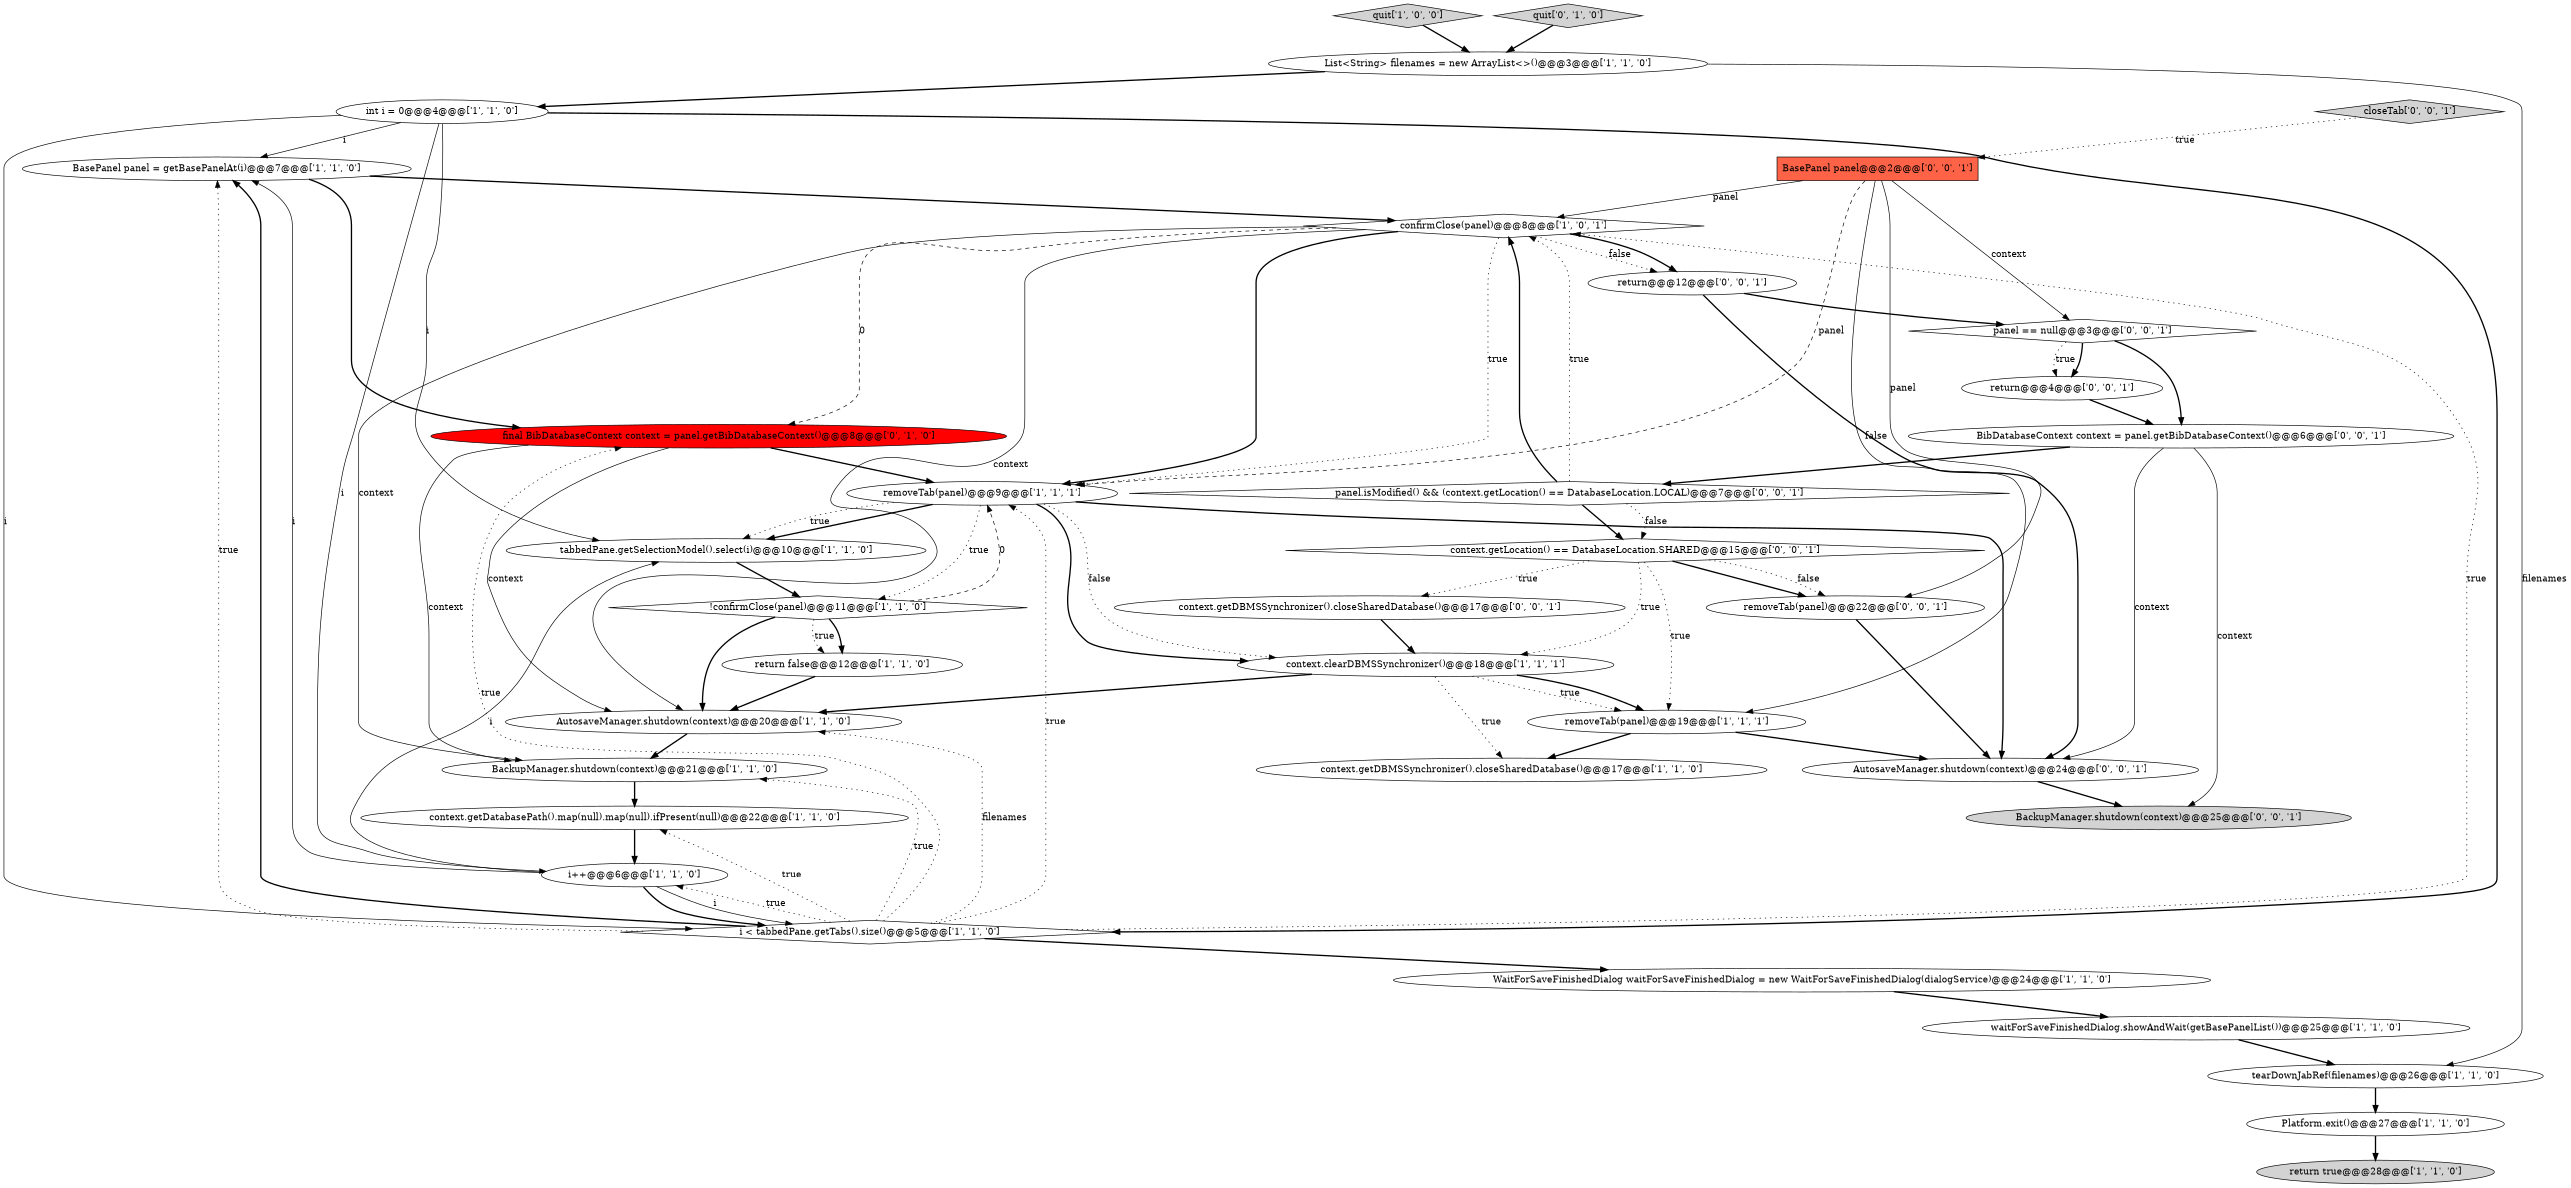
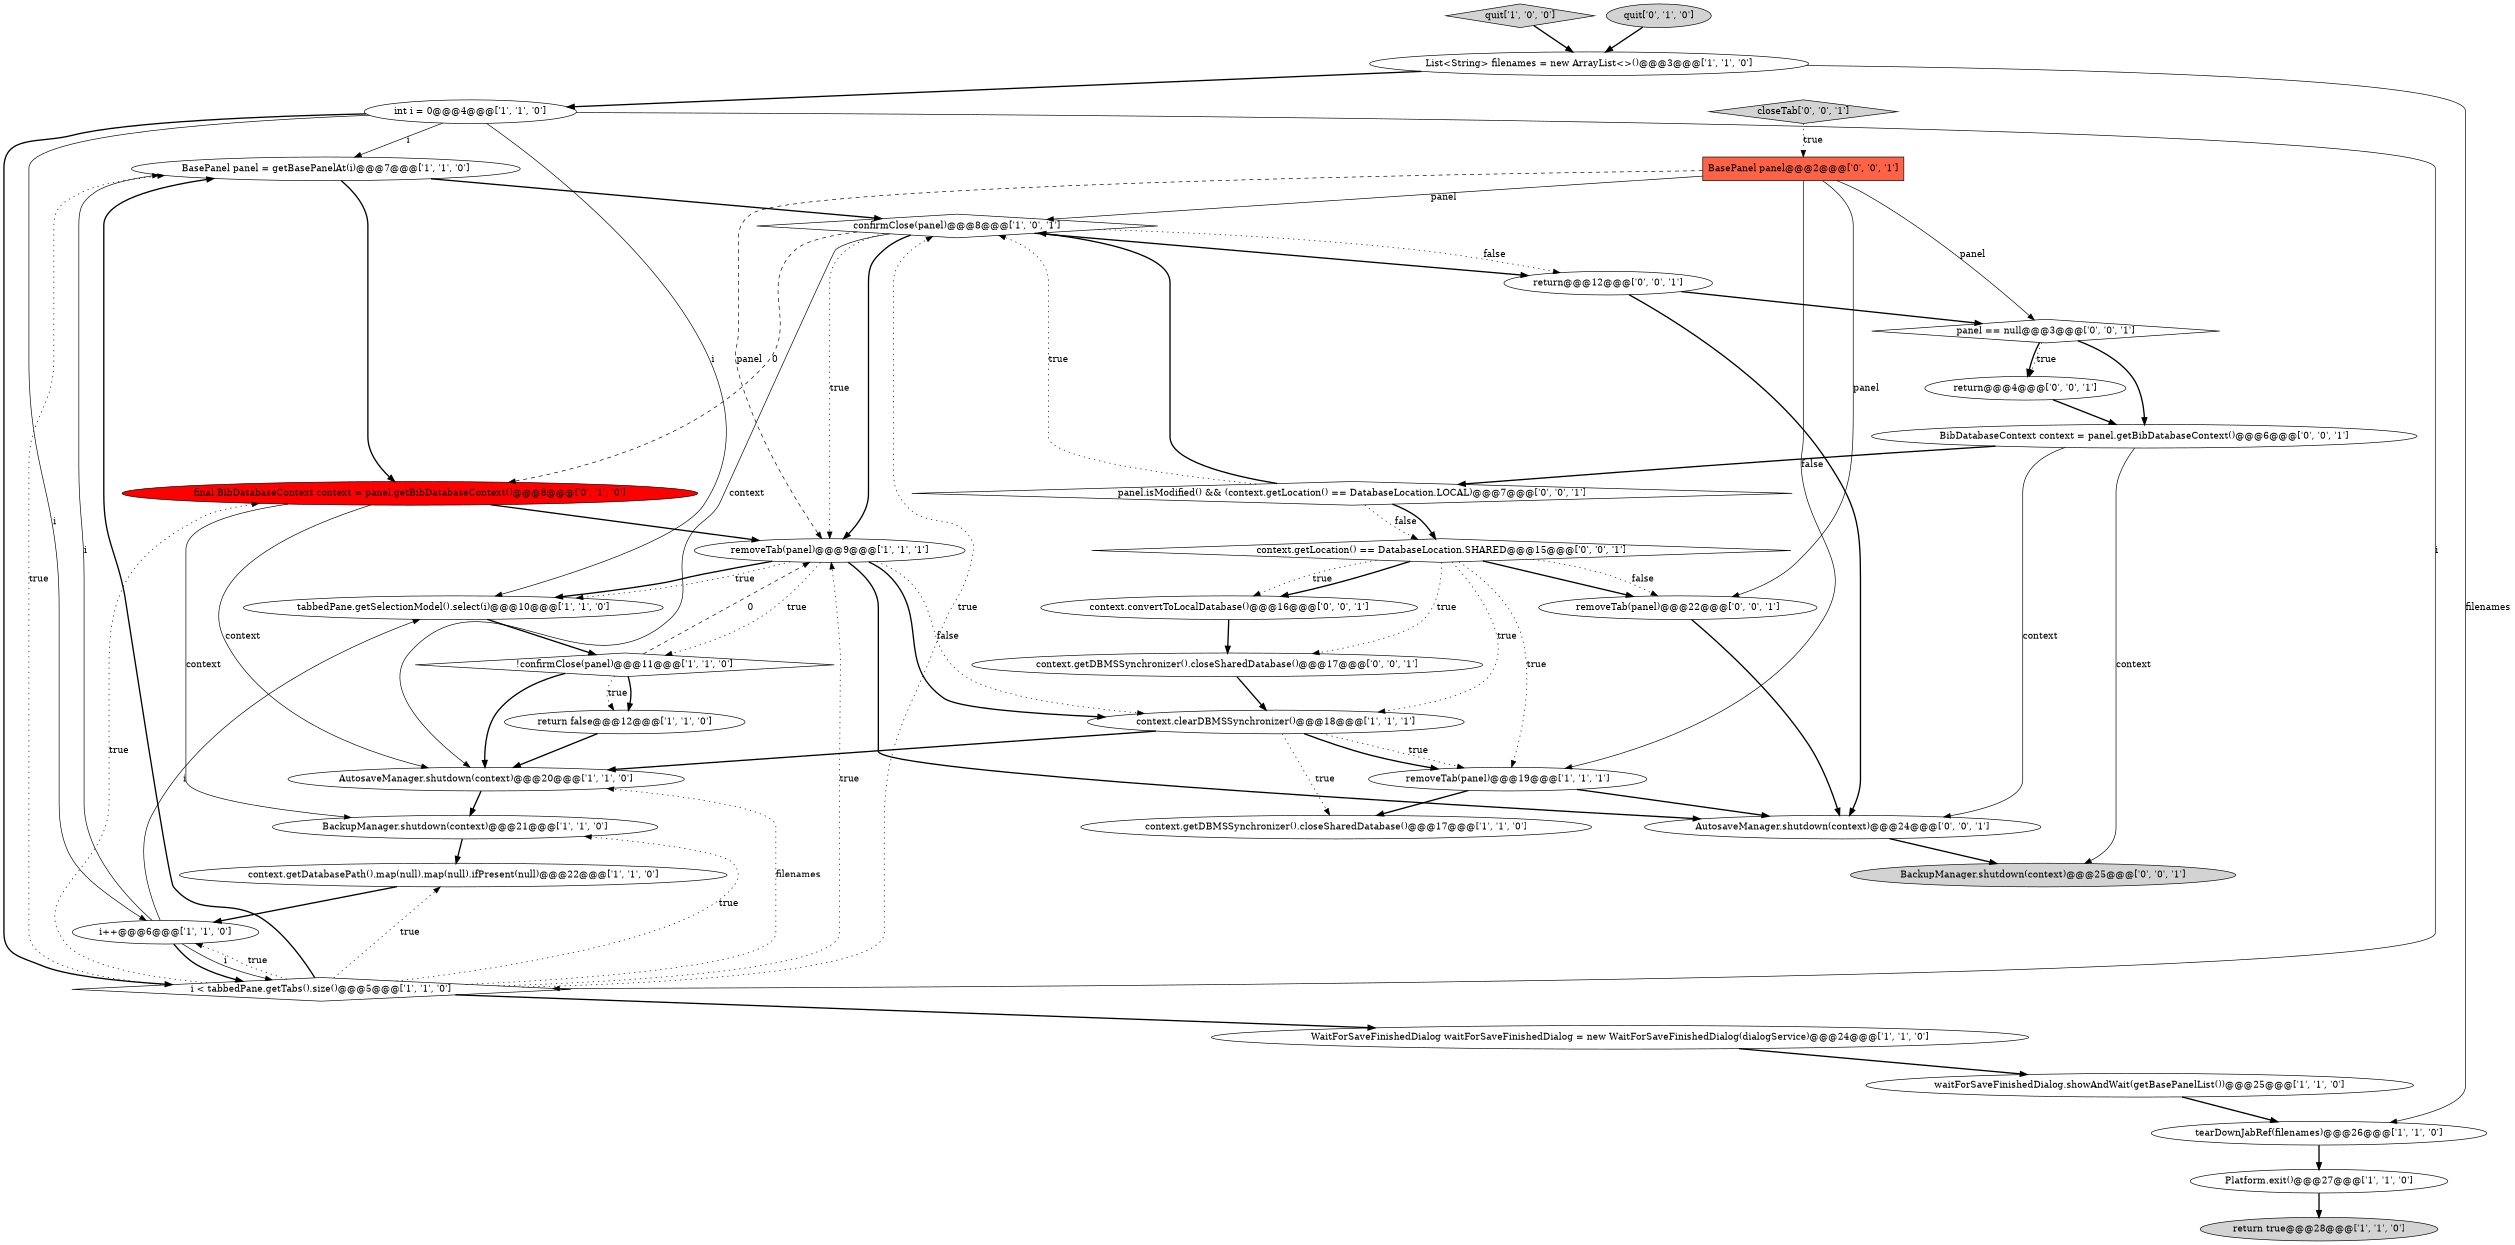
node "quit['0', '1', '0']": shape diamond -> ellipse
edge "BasePanel panel@@@2@@@['0', '0', '1']" -> "panel == null@@@3@@@['0', '0', '1']": label "context" -> "panel"
edge "confirmClose(panel)@@@8@@@['1', '0', '1']" -> "BackupManager.shutdown(context)@@@21@@@['1', '1', '0']": removed, label "context"
node "context.convertToLocalDatabase()@@@16@@@['0', '0', '1']": added
